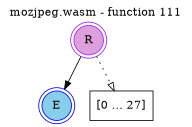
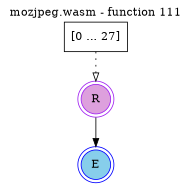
edge "R" -> "[0 ... 27]": reversed
